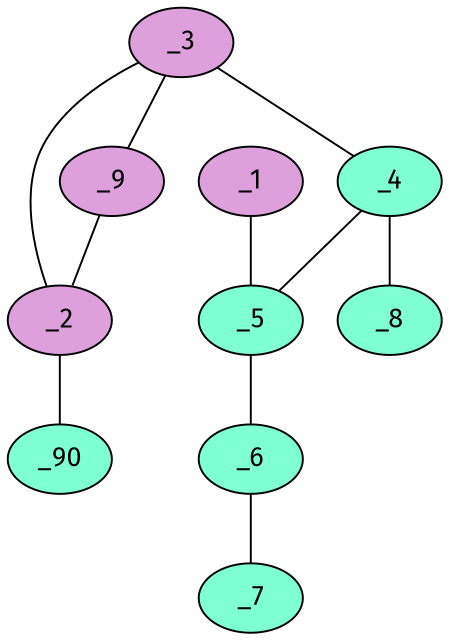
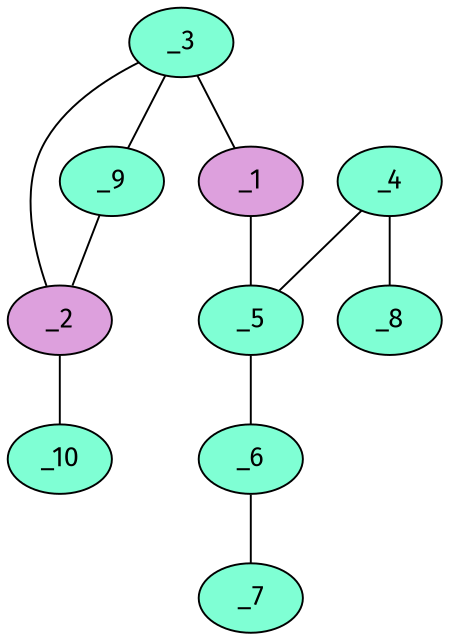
node "_3": fillcolor plum -> aquamarine
edge "_3" -- "_4": now "_3" -- "_1"
node "_9": fillcolor plum -> aquamarine
node "_90": label "_90" -> "_10"
